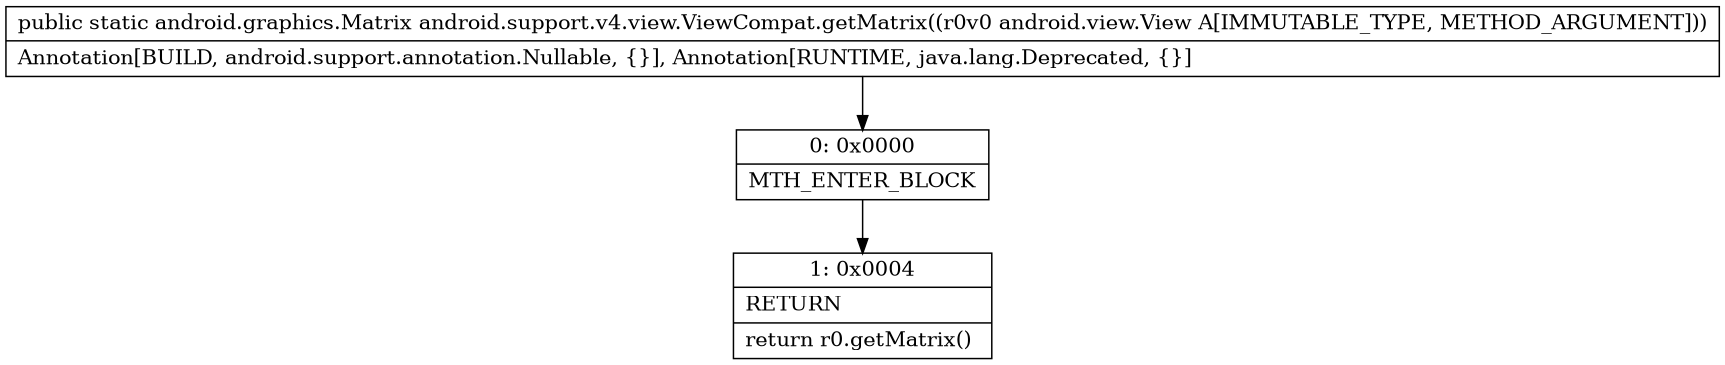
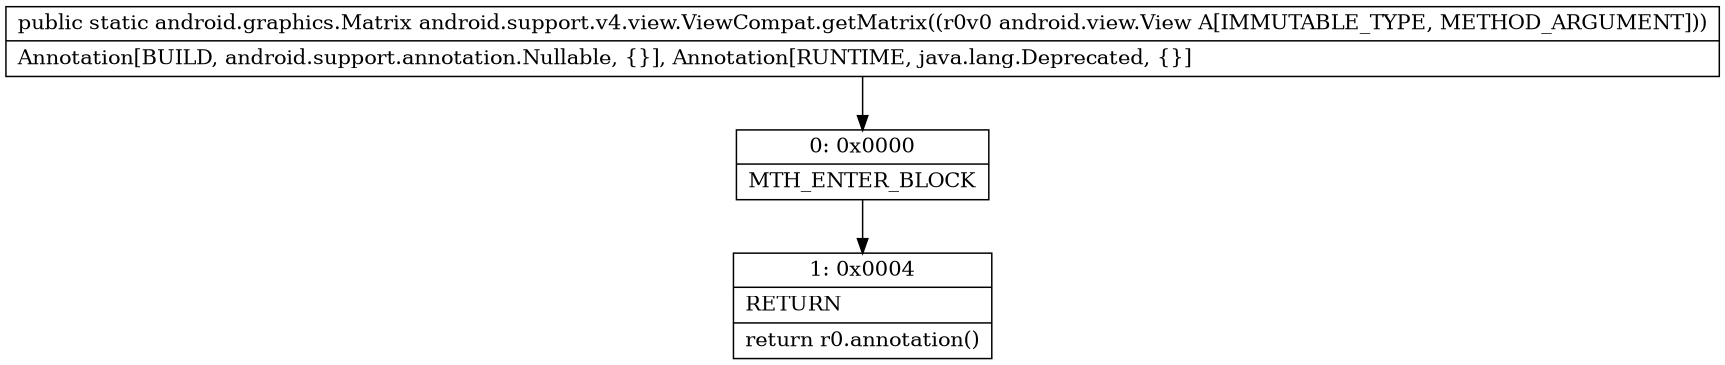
node "1: 0x0004": text "return r0.getMatrix()" -> "return r0.annotation()"
